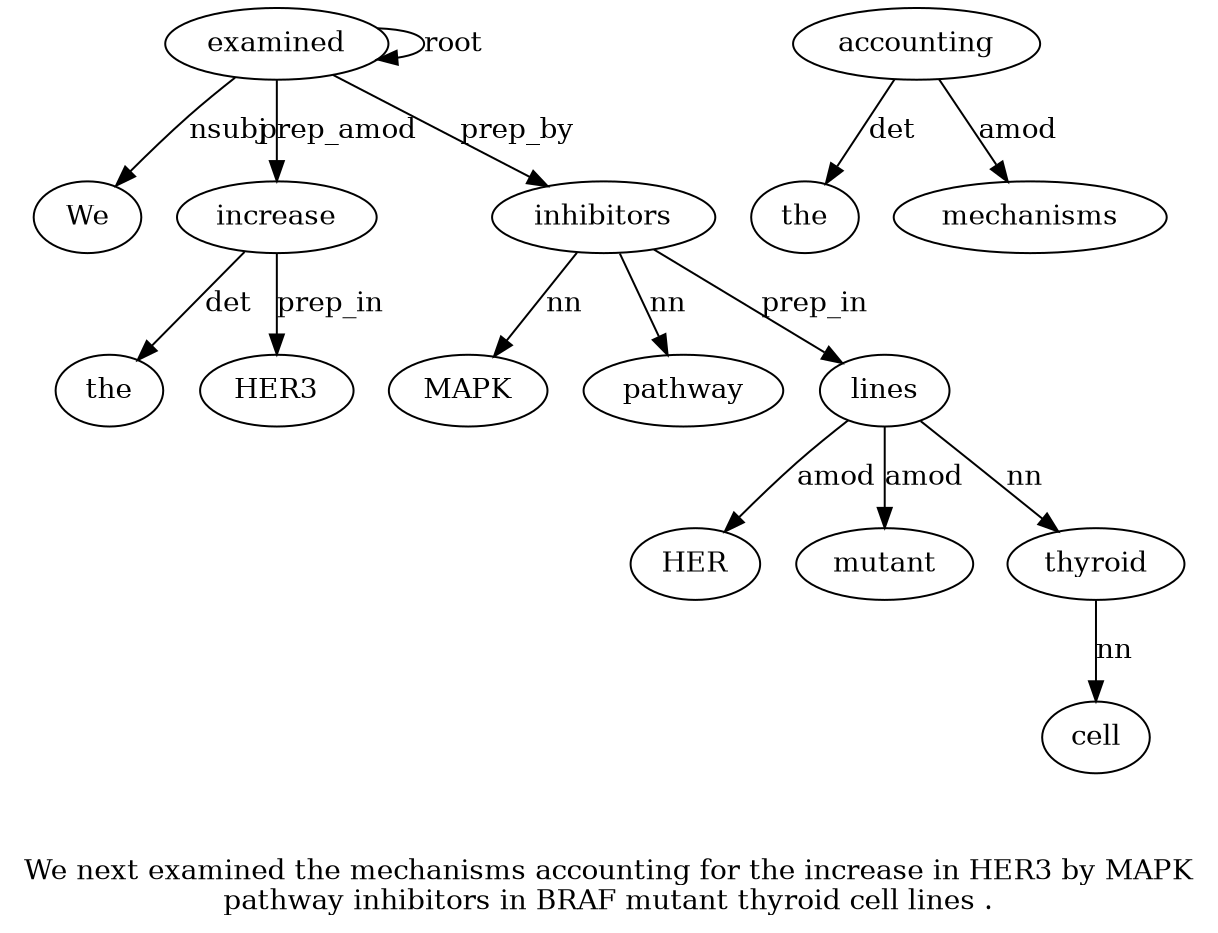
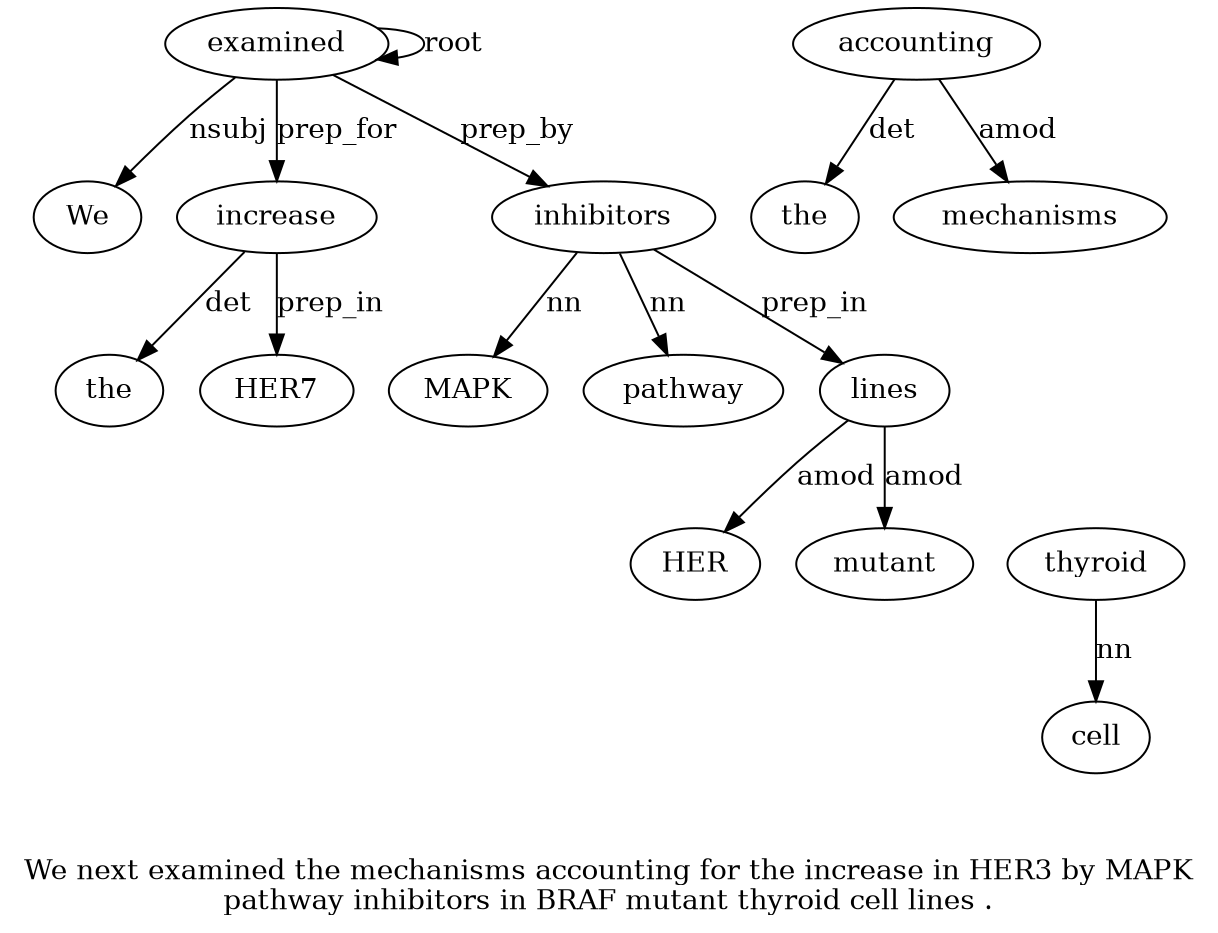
edge "examined" -> "increase": label "prep_amod" -> "prep_for"
node "HER3": label "HER3" -> "HER7"
edge "lines" -> "thyroid": removed, label "nn"
